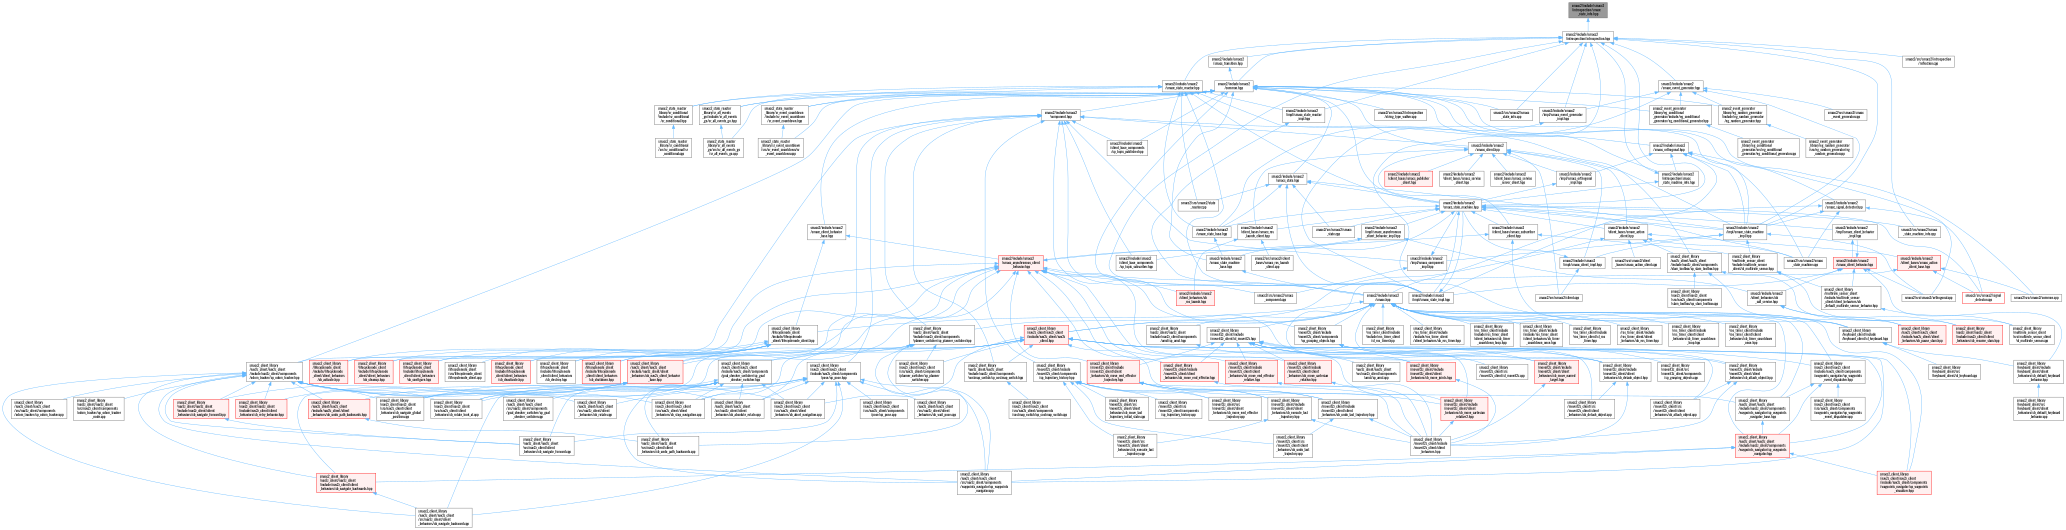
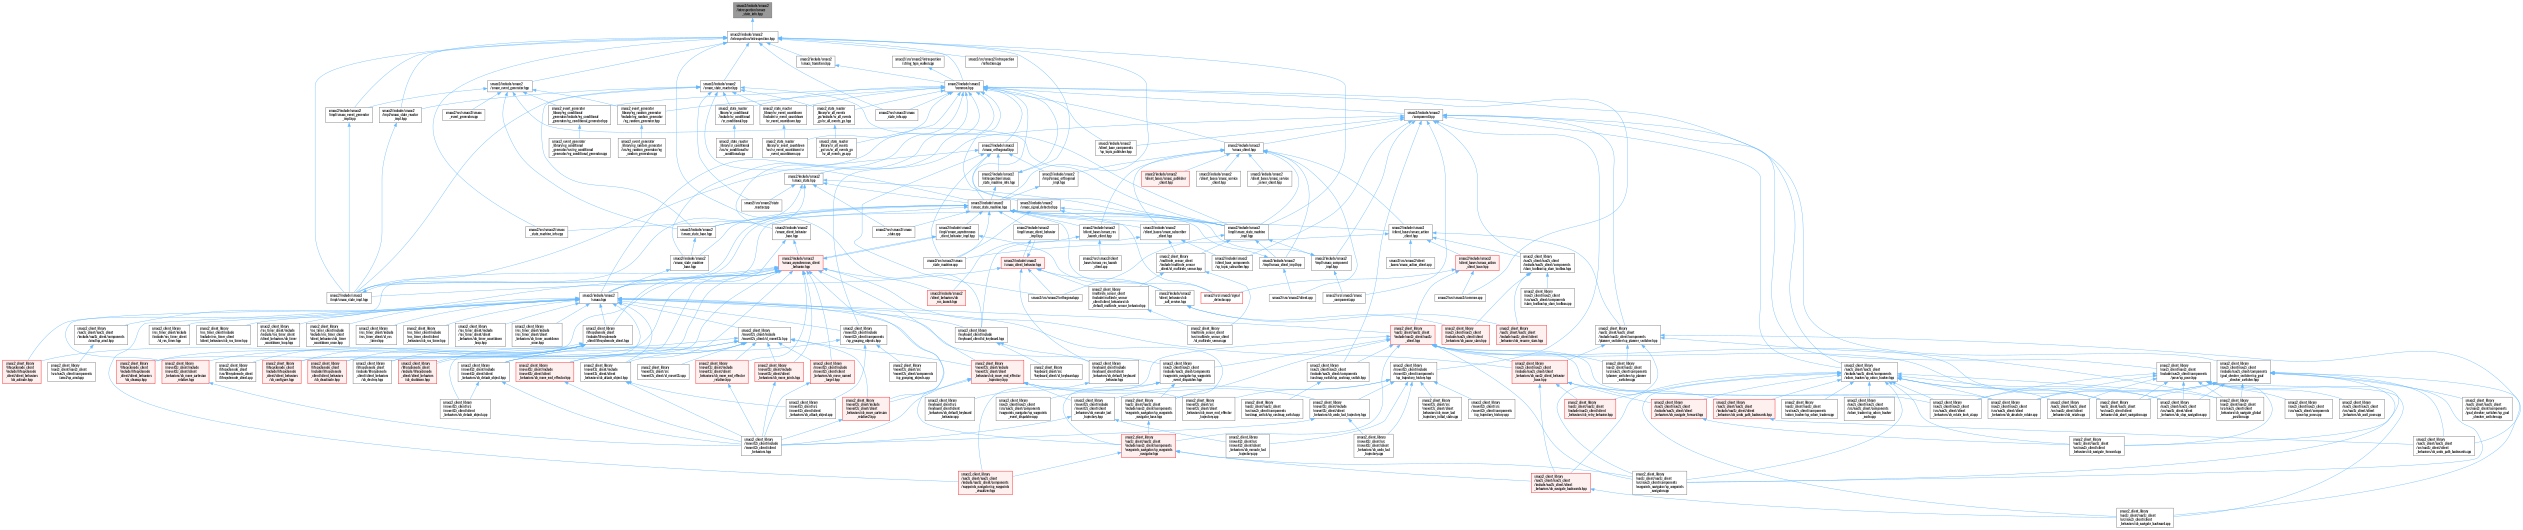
edge "smacc2/src/smacc2/introspection /string_type_walker.cpp" -> "smacc2/include/smacc2 /common.hpp": reversed
